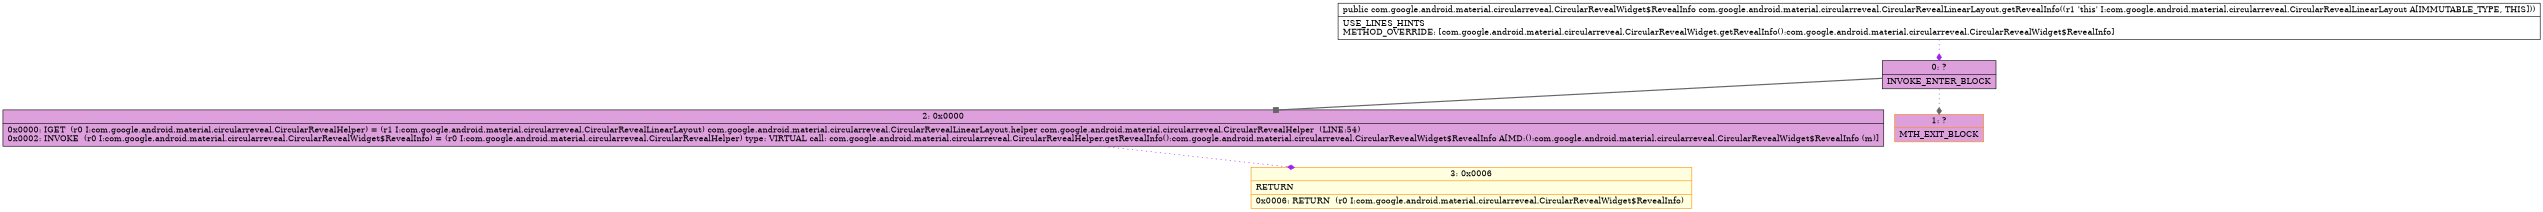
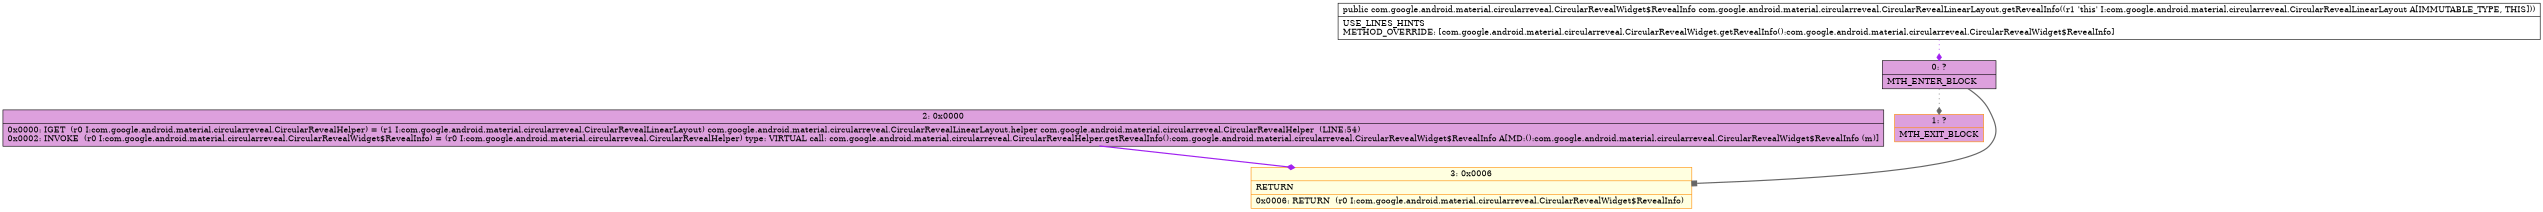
node "0: ?": text "INVOKE_ENTER_BLOCK" -> "MTH_ENTER_BLOCK"
edge "0: ?" -> "2: 0x0000": now "0: ?" -> "3: 0x0006"
edge "2: 0x0000" -> "3: 0x0006": style dotted -> bold
